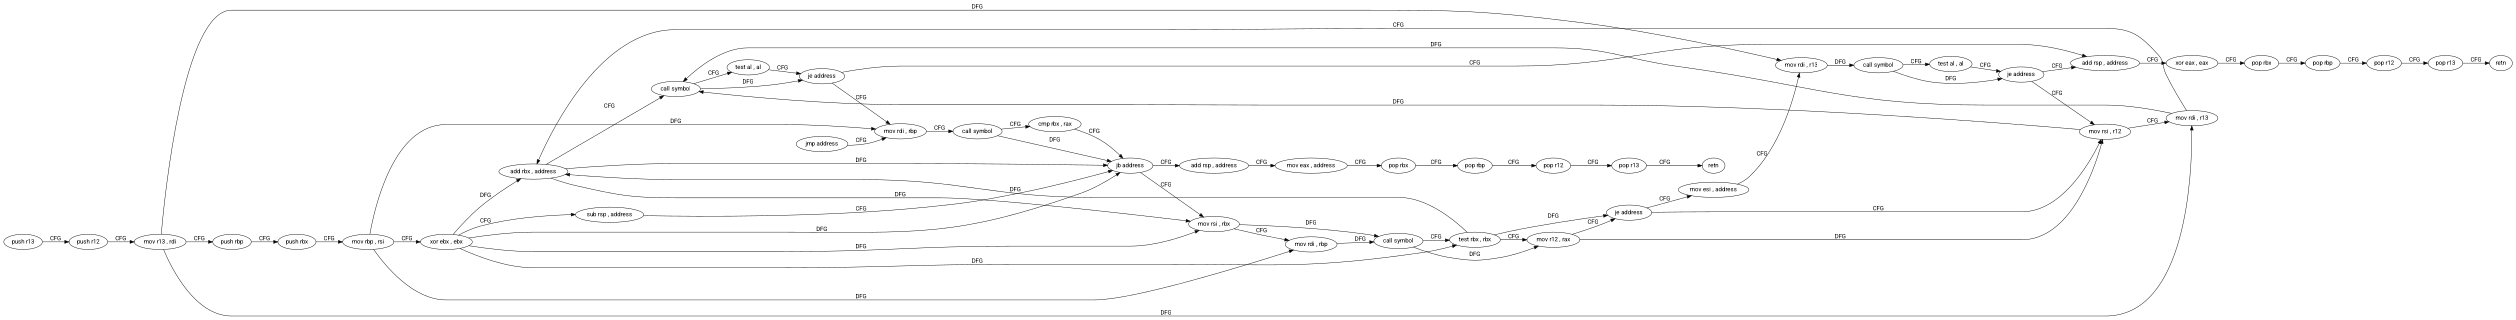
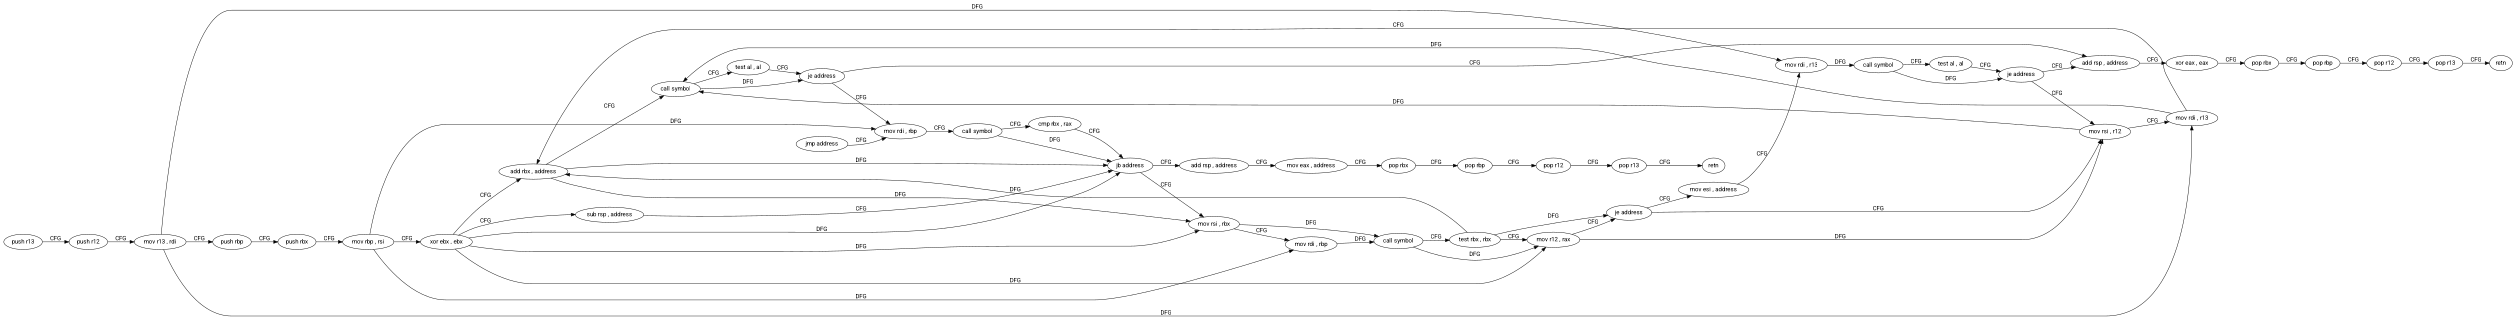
edge "xor ebx , ebx" -> "add rbx , address": label "DFG" -> "CFG"
edge "xor ebx , ebx" -> "test rbx , rbx": now "xor ebx , ebx" -> "mov r12 , rax"
